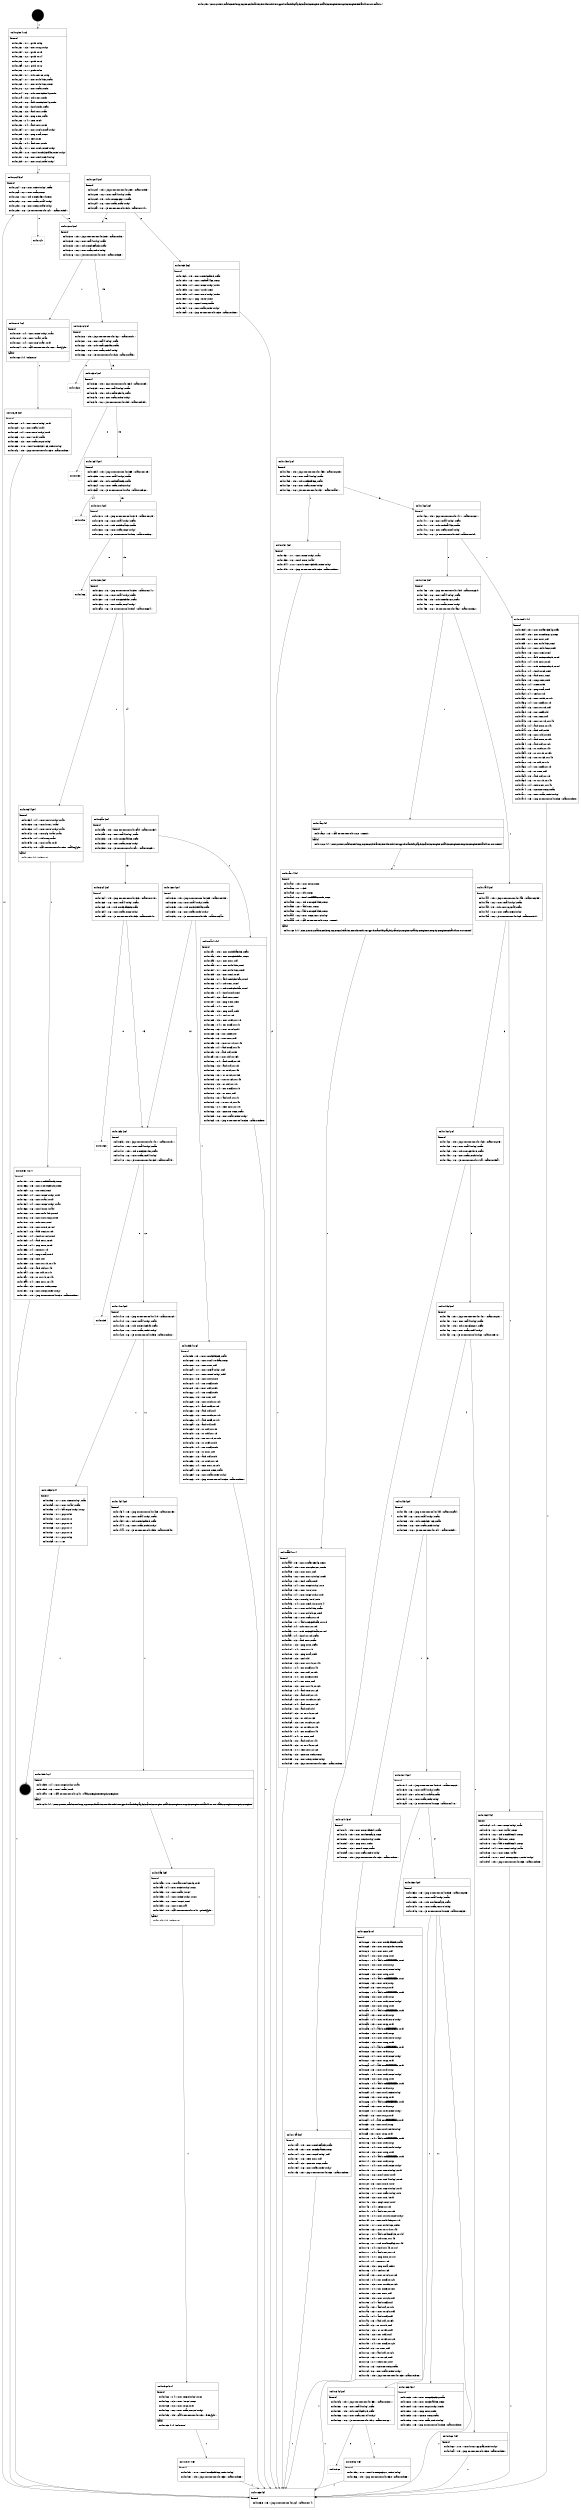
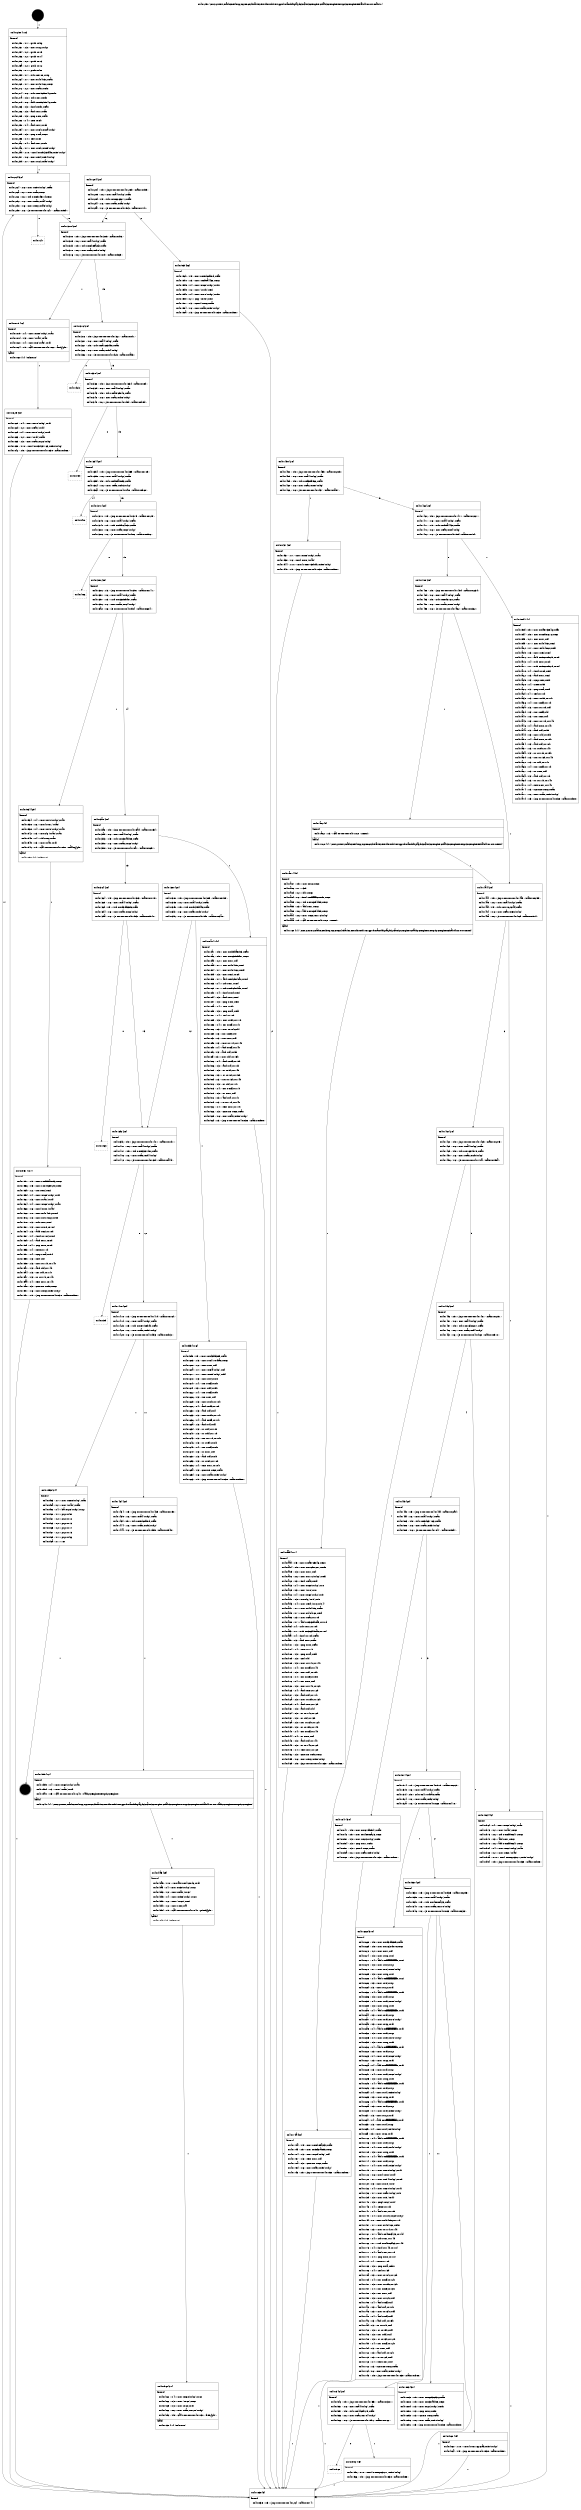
edge "0x401a82 [5]" -> "0x401a87 [40]": now "0x401a82 [5]" -> "0x4014a4 [28]"
node "0x401bd7 [15]": removed
